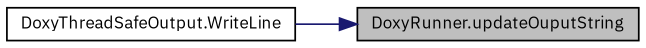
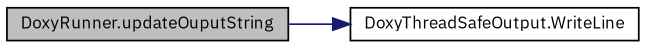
edge "DoxyThreadSafeOutput.WriteLine" -> "DoxyRunner.updateOuputString": reversed
